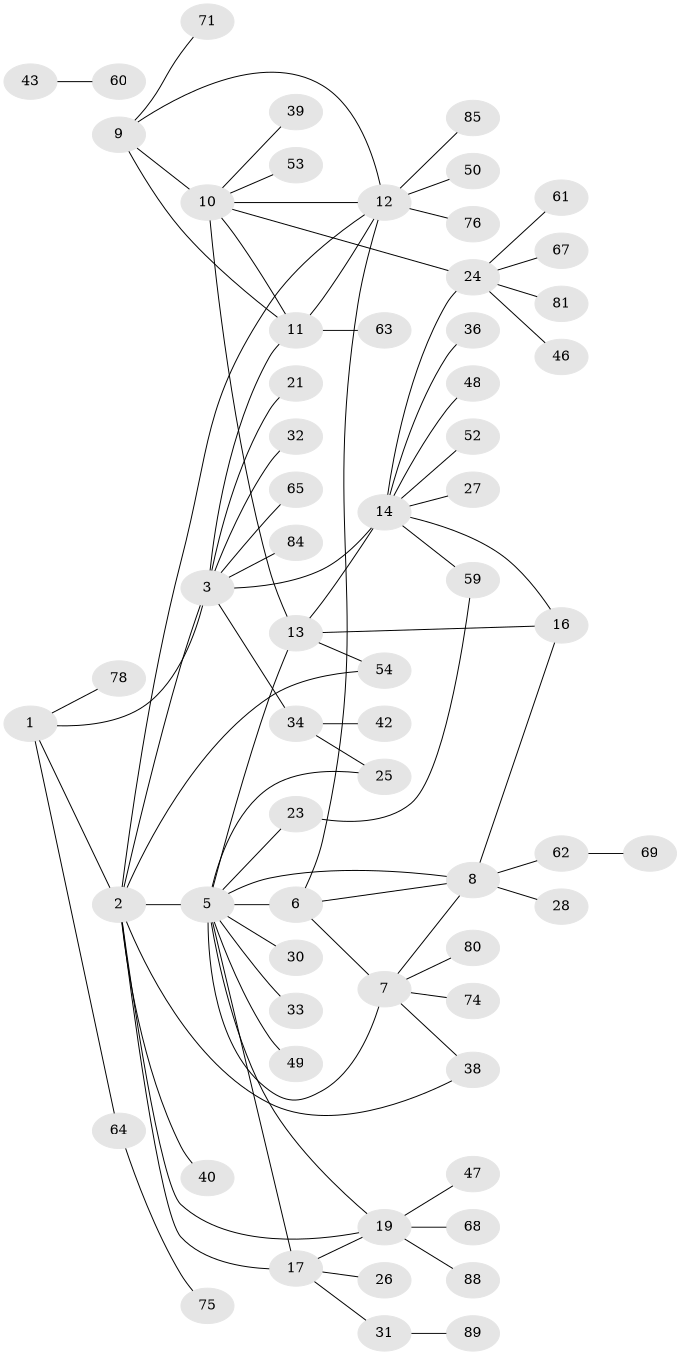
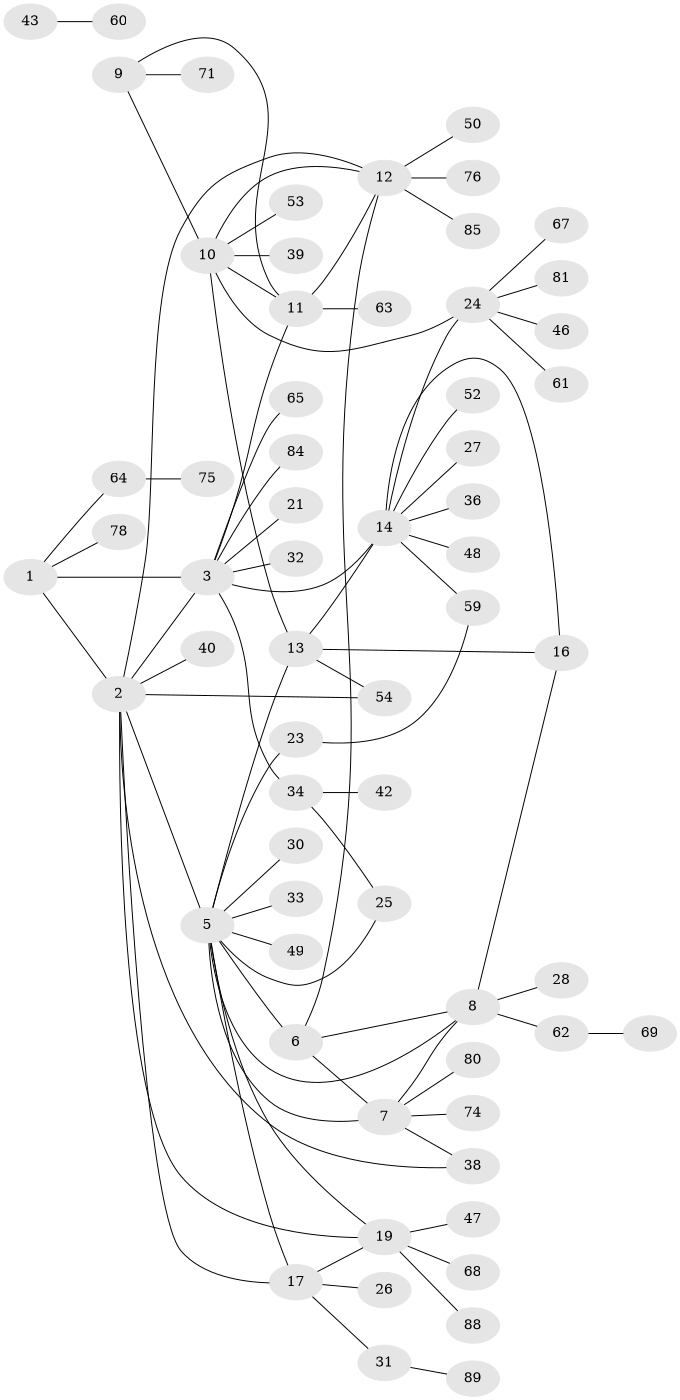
edge "9" -- "12": removed
